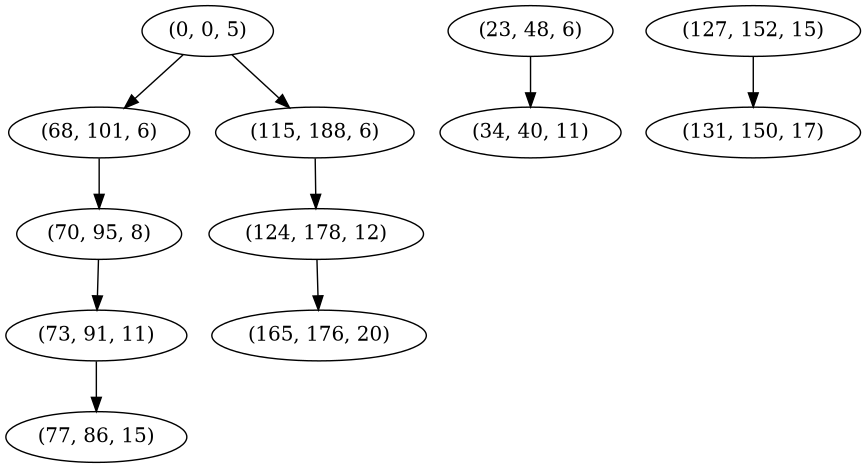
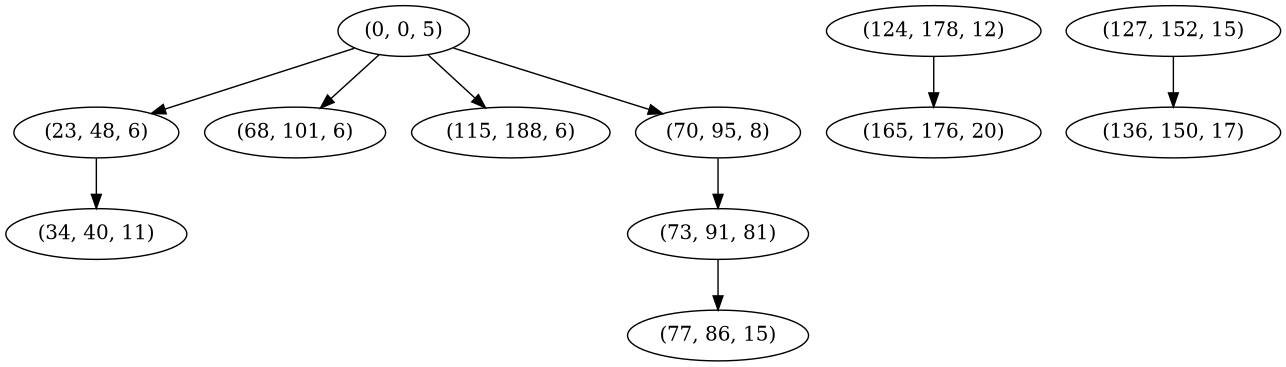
edge "(0, 0, 5)" -> "(23, 48, 6)": added
node "(131, 150, 17)": label "(131, 150, 17)" -> "(136, 150, 17)"
edge "(68, 101, 6)" -> "(70, 95, 8)": now "(0, 0, 5)" -> "(70, 95, 8)"
edge "(115, 188, 6)" -> "(124, 178, 12)": removed
node "(73, 91, 11)": label "(73, 91, 11)" -> "(73, 91, 81)"
